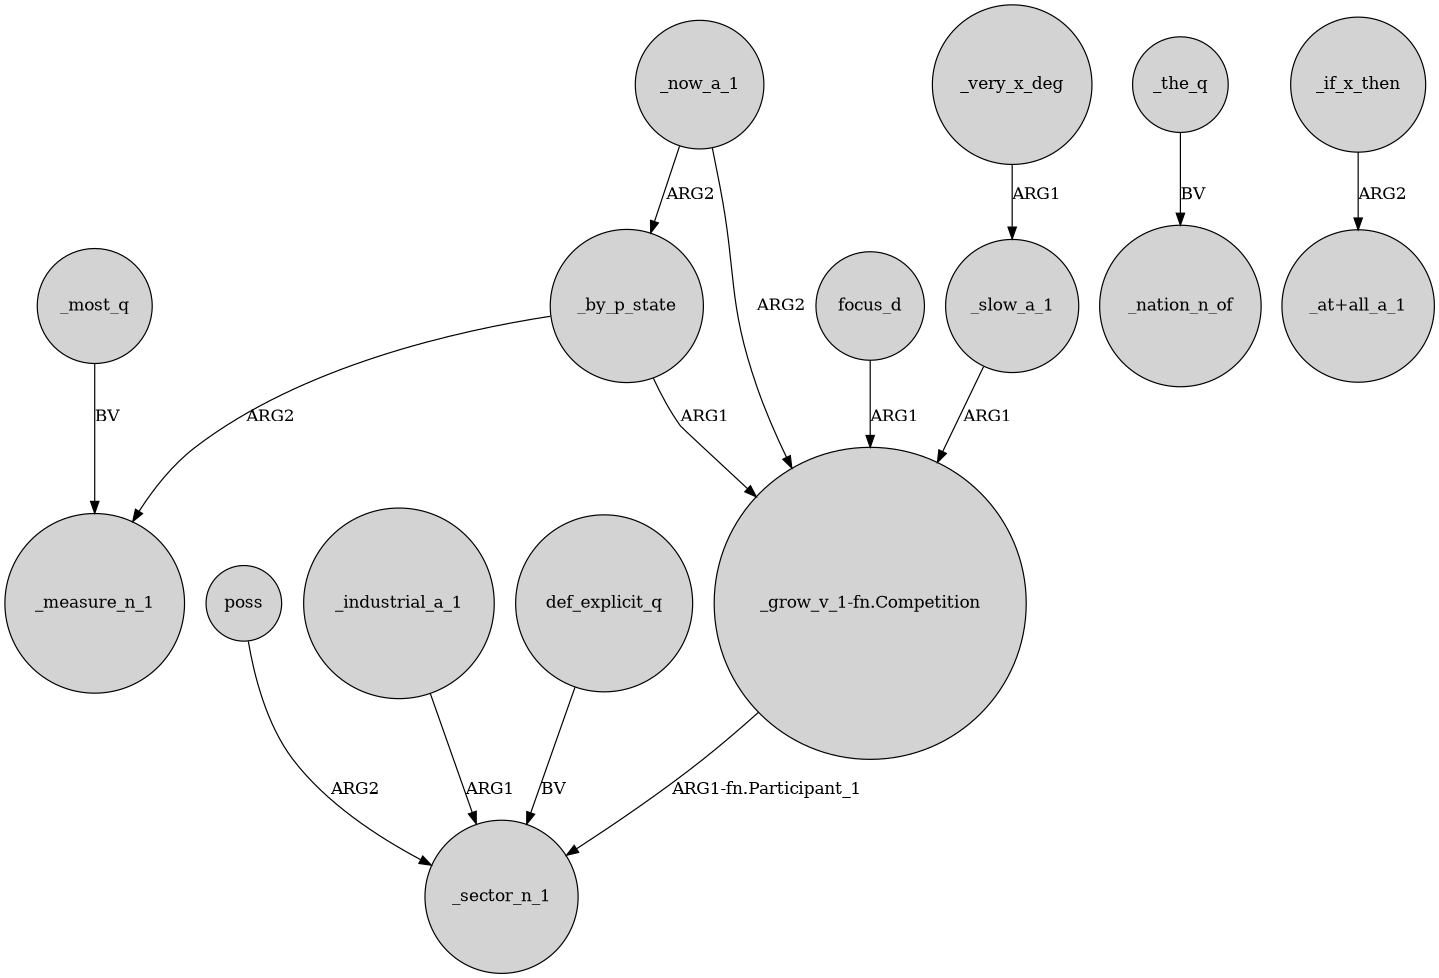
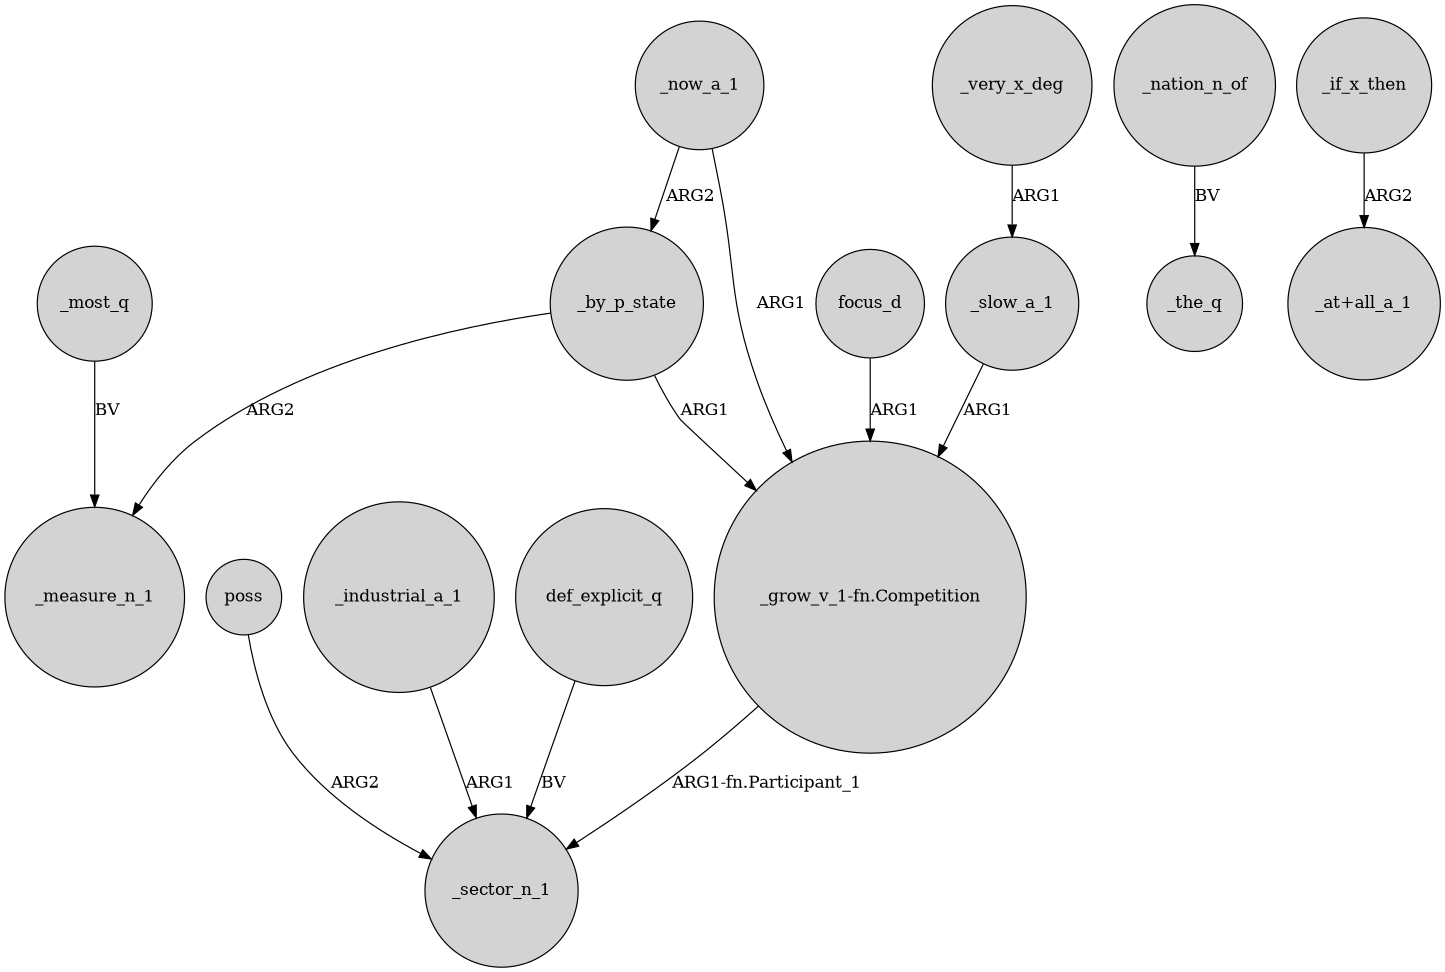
edge "_the_q" -> "_nation_n_of": reversed
edge "_now_a_1" -> "_grow_v_1-fn.Competition": label "ARG2" -> "ARG1"
